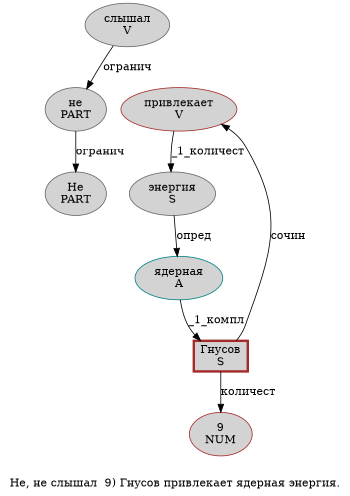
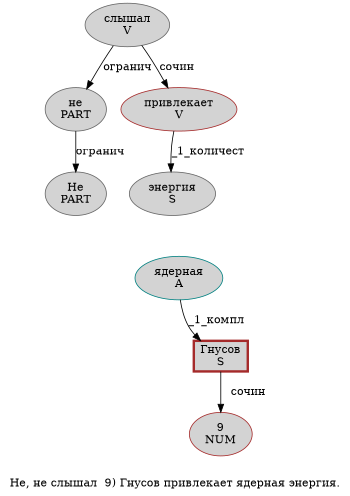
edge "энергия S" -> "ядерная A": removed, label "опред"
edge "Гнусов S" -> "привлекает V": now "слышал V" -> "привлекает V"
edge "Гнусов S" -> "9 NUM": label "количест" -> "сочин"
